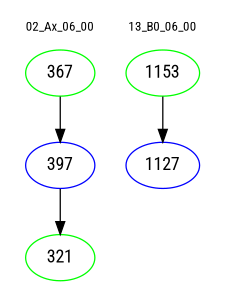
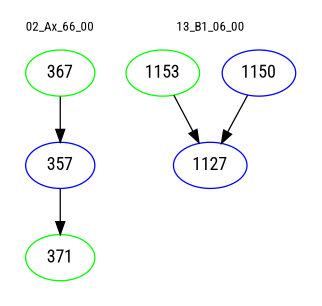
cluster "02_Ax_06_00": label "02_Ax_06_00" -> "02_Ax_66_00"
cluster "13_B0_06_00": label "13_B0_06_00" -> "13_B1_06_00"
node "1150": added
node "397": label "397" -> "357"
node "321": label "321" -> "371"
